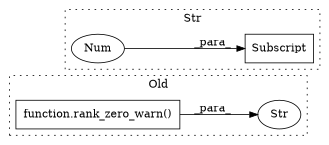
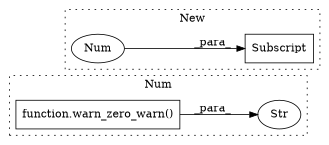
cluster "Str": label "Str" -> "New"
cluster "Old": label "Old" -> "Num"
node "function.rank_zero_warn()": label "function.rank_zero_warn()" -> "function.warn_zero_warn()"
